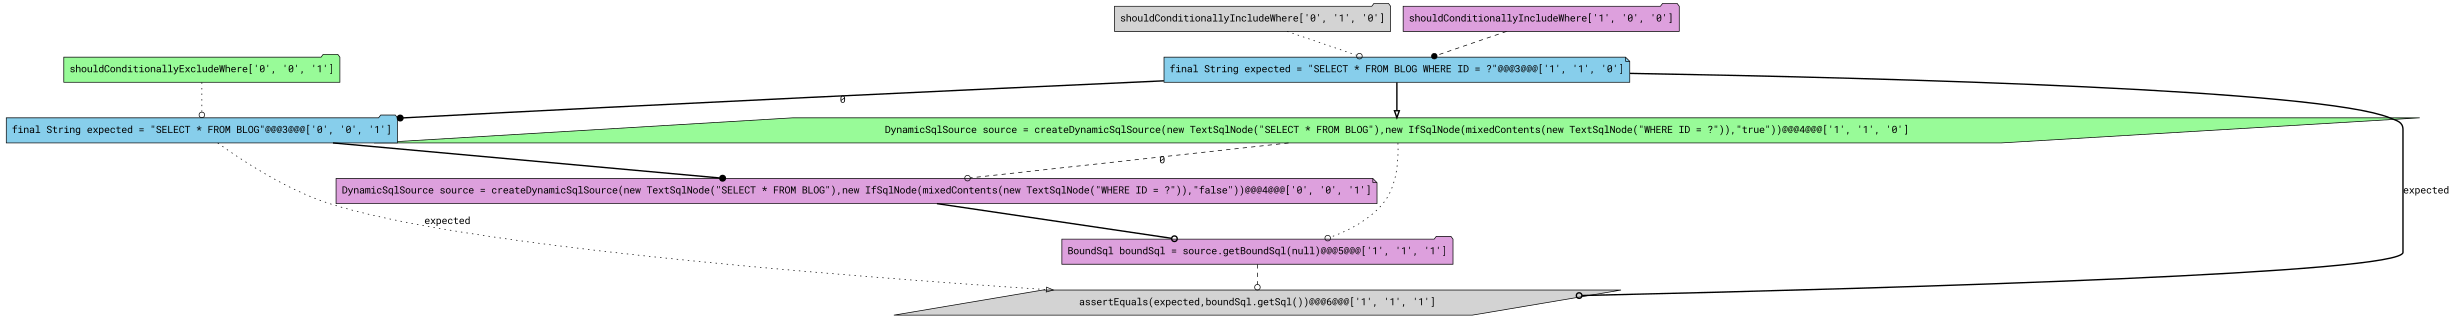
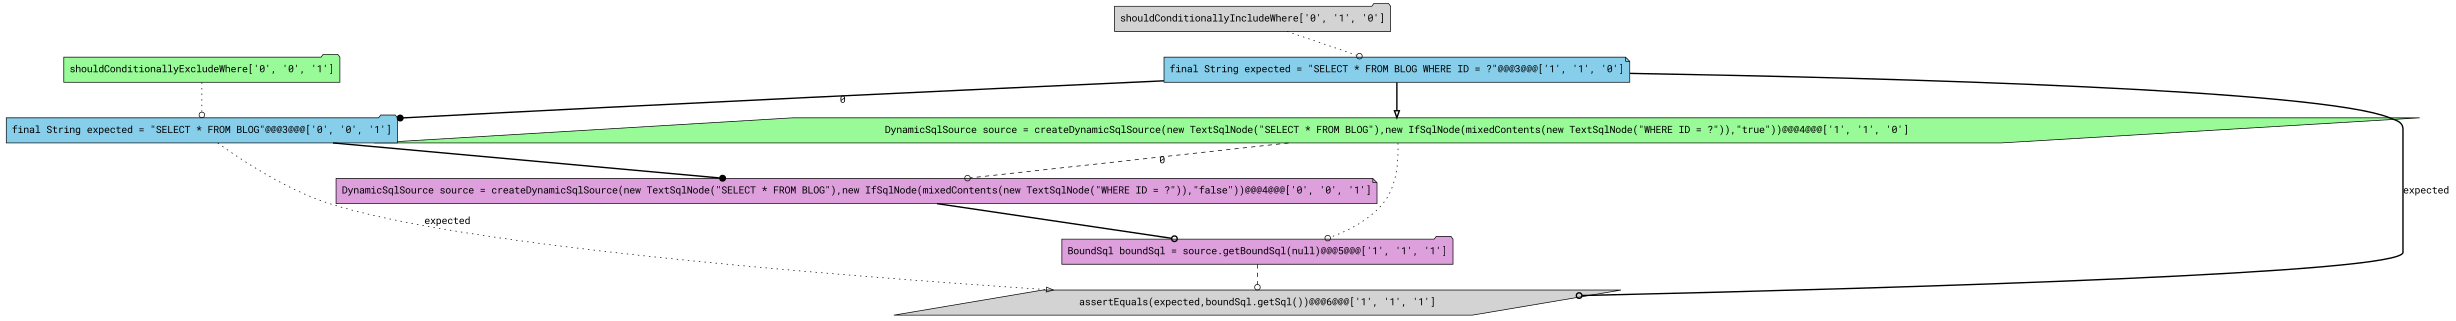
node "shouldConditionallyIncludeWhere['1', '0', '0']": removed
